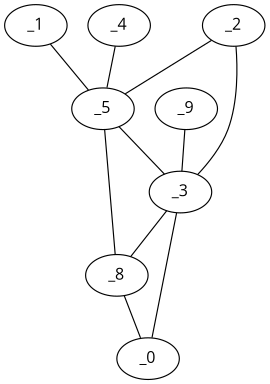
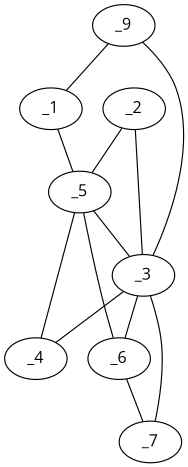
edge "_9" -- "_1": added
node "_8": label "_8" -> "_6"
edge "_3" -- "_4": added
node "_0": label "_0" -> "_7"
